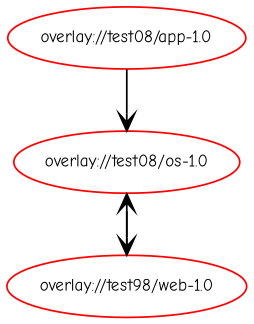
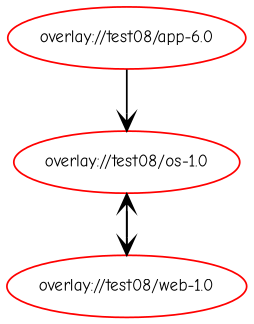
node "overlay://test08/app-1.0": label "overlay://test08/app-1.0" -> "overlay://test08/app-6.0"
node "overlay://test98/web-1.0": label "overlay://test98/web-1.0" -> "overlay://test08/web-1.0"
